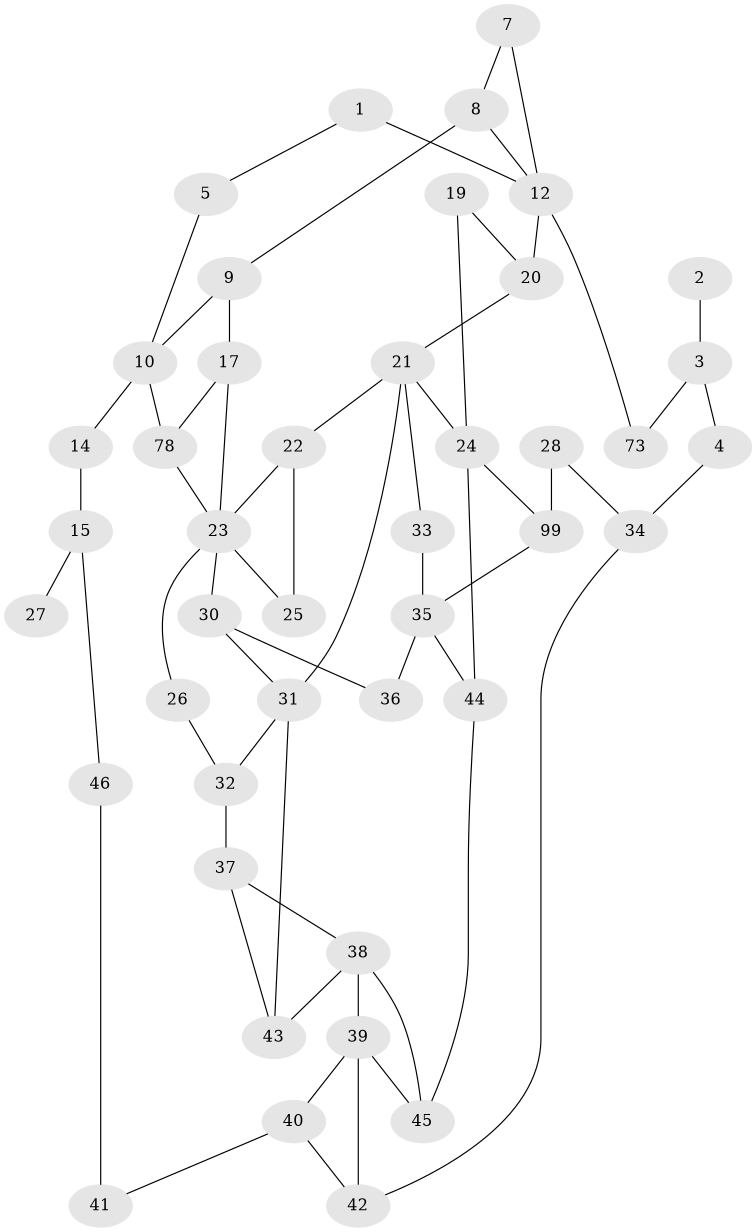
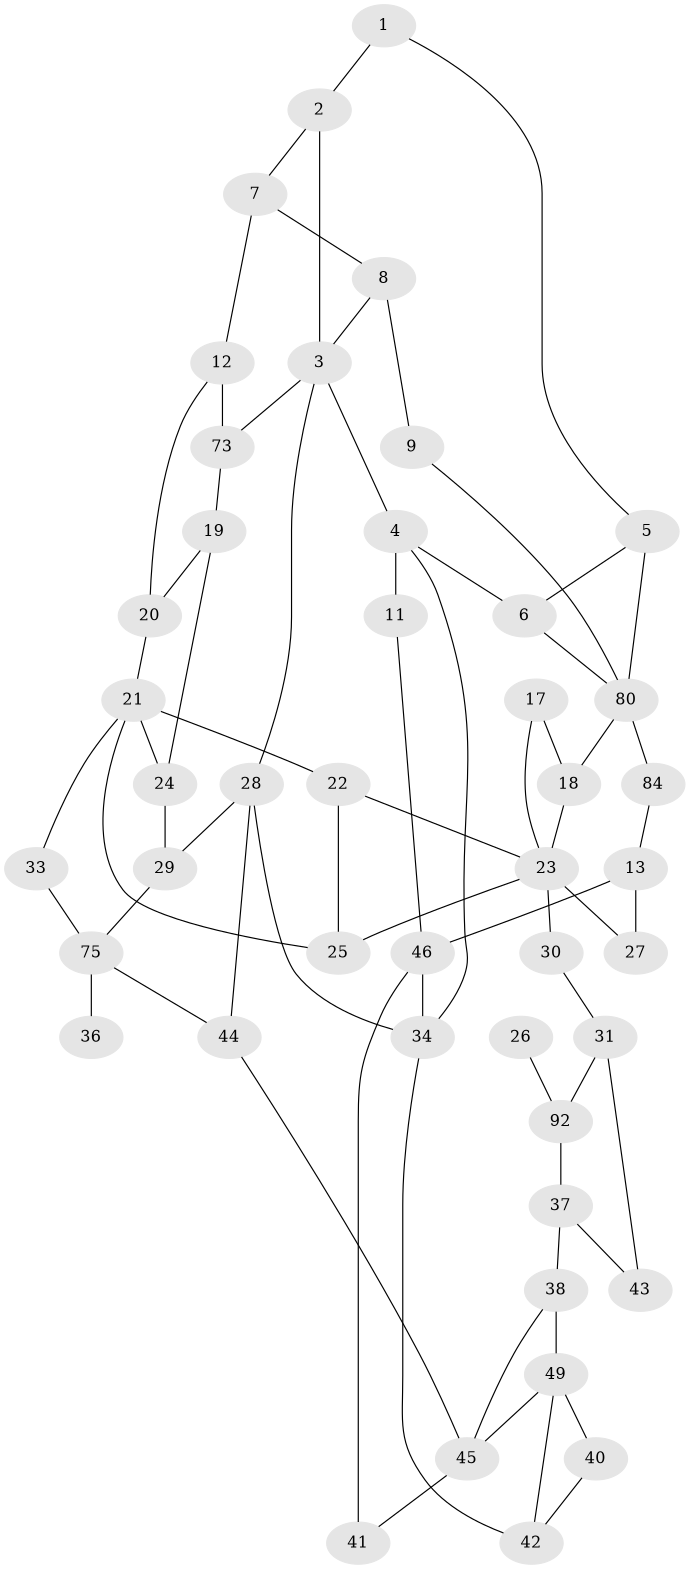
edge "2" -- "7": added
edge "1" -- "12": now "1" -- "2"
edge "8" -- "12": now "8" -- "3"
edge "9" -- "17": removed
node "10": label "10" -> "80"
node "14": label "14" -> "84"
node "78": label "78" -> "18"
edge "73" -- "19": added
node "15": label "15" -> "13"
node "99": label "99" -> "29"
edge "21" -- "31": now "21" -- "25"
edge "24" -- "44": now "28" -- "44"
edge "3" -- "28": added
edge "23" -- "26": now "23" -- "27"
node "11": added
node "35": label "35" -> "75"
node "6": added
edge "30" -- "36": removed
node "32": label "32" -> "92"
edge "38" -- "43": removed
edge "46" -- "34": added
node "39": label "39" -> "49"
edge "40" -- "41": now "45" -- "41"
